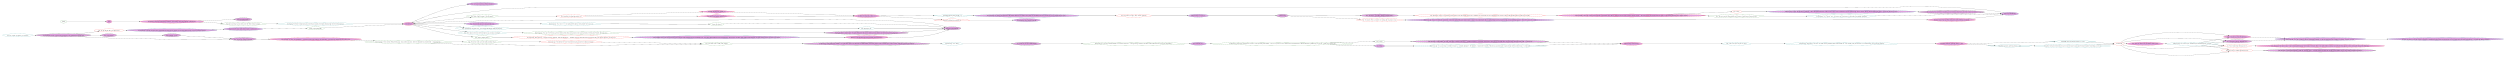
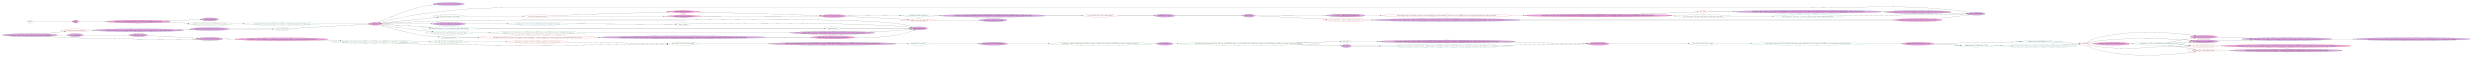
node "You: Kim 'Pinball' Kitsuragi, AKA Kimball?": removed
